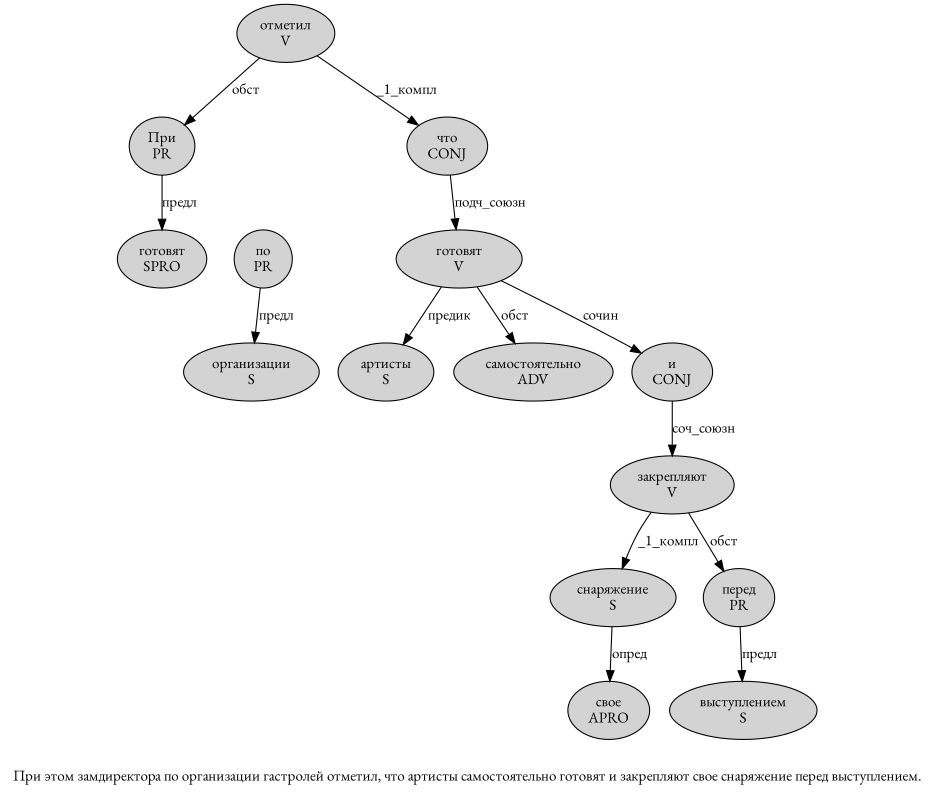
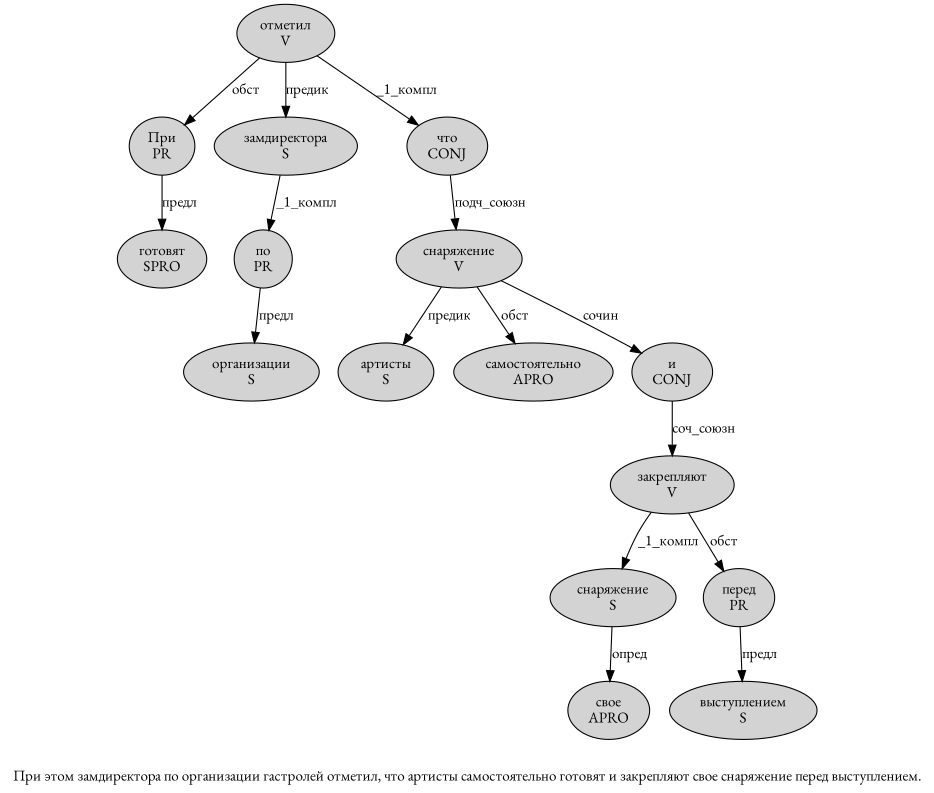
node "замдиректора S": added
node "готовят V": label "готовят V" -> "снаряжение V"
node "самостоятельно ADV": label "самостоятельно ADV" -> "самостоятельно APRO"
